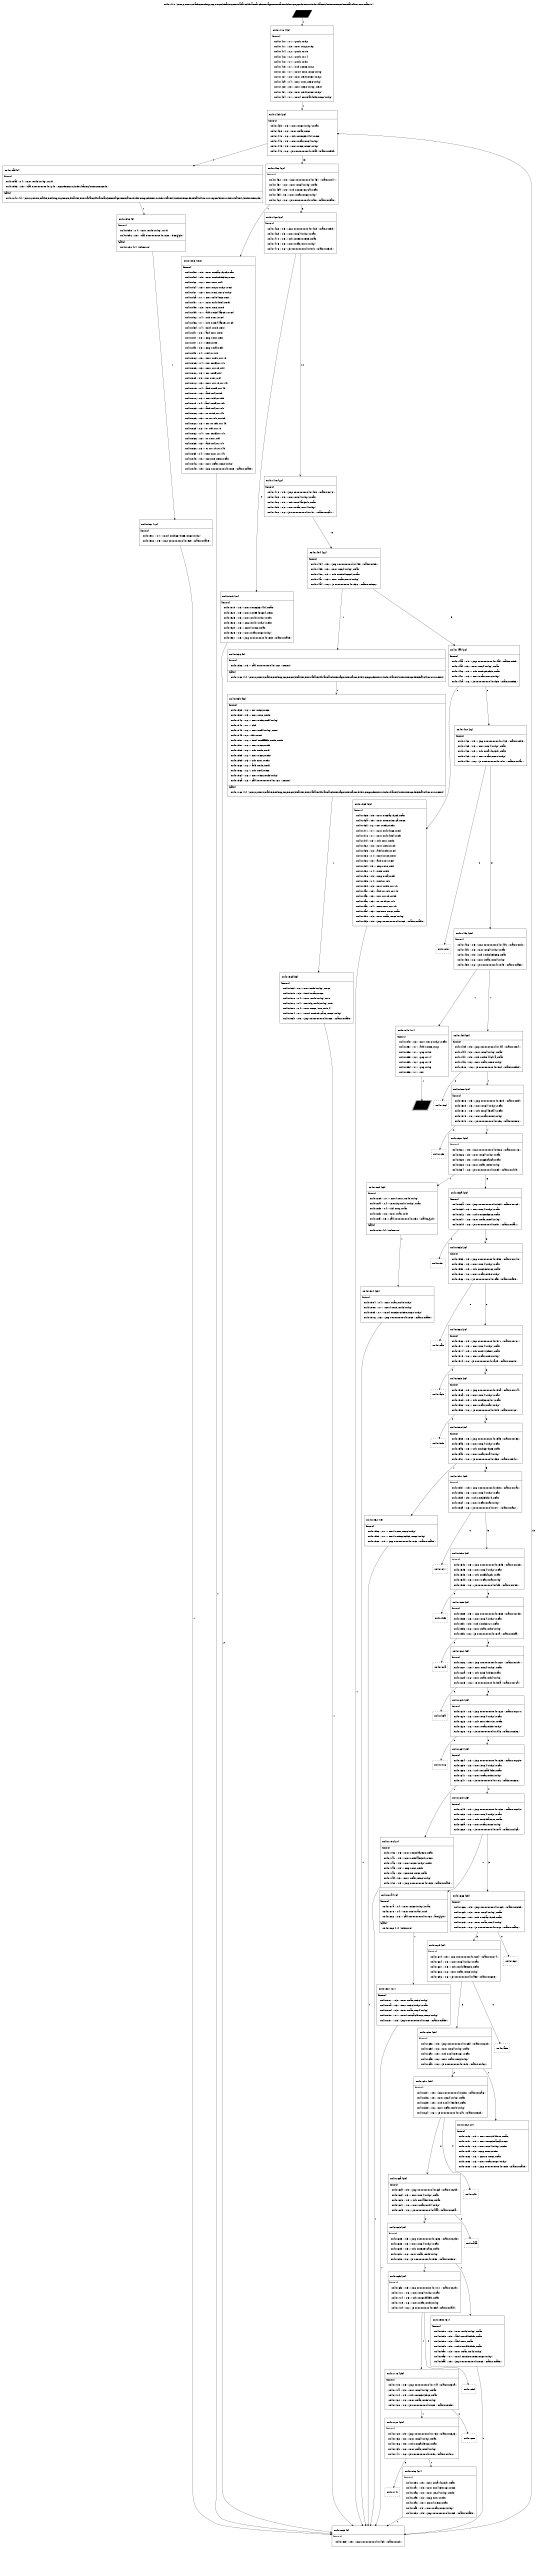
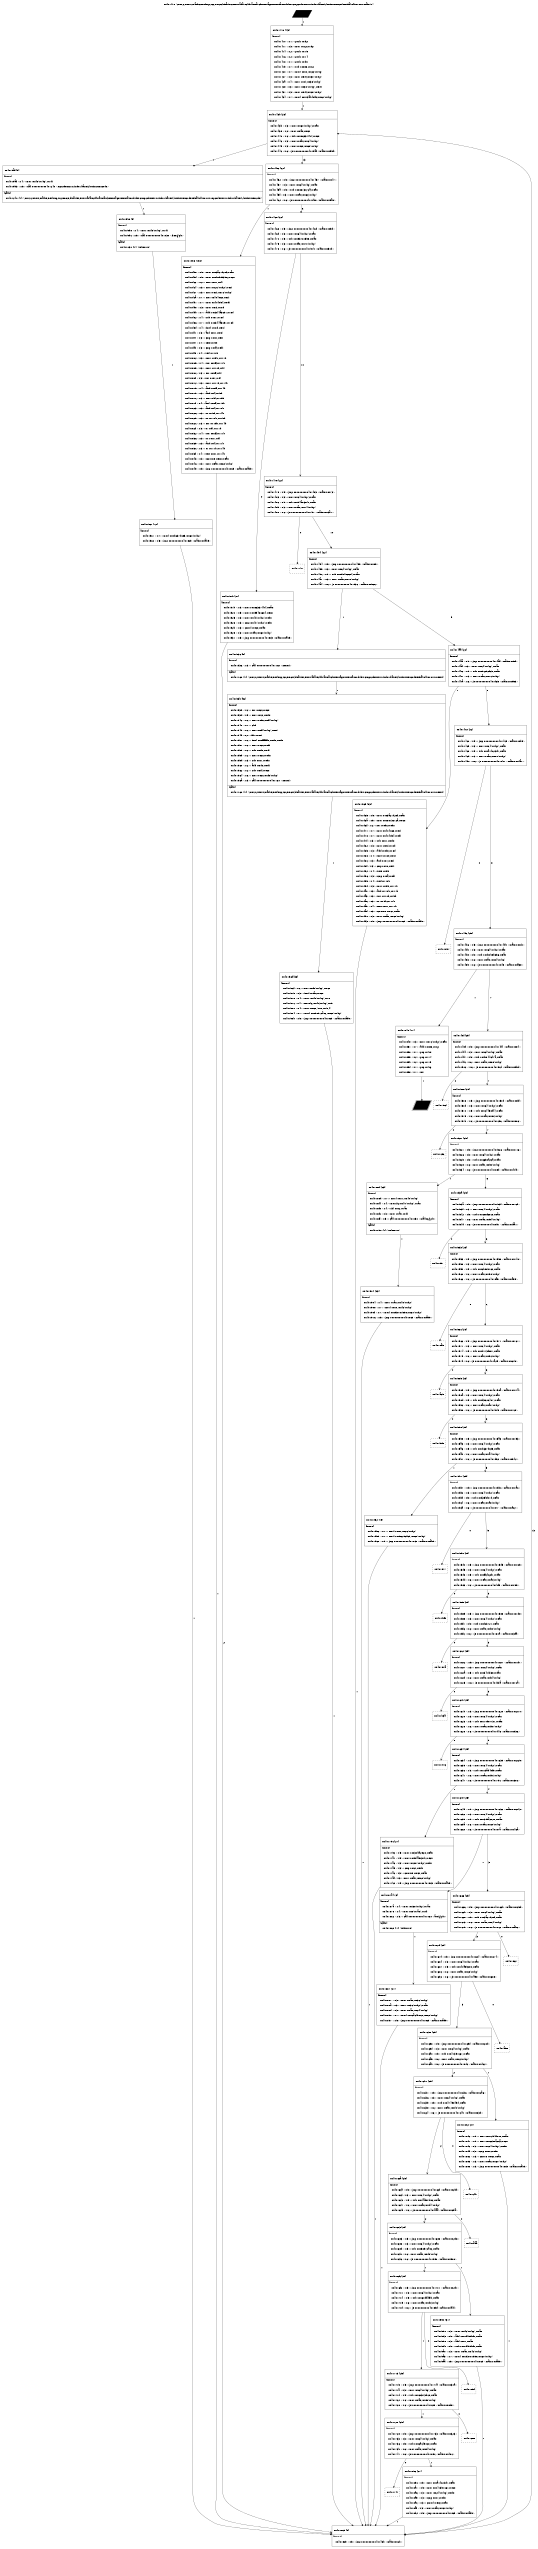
node "0x4017b7": added
edge "0x4018d2 [27]" -> "0x401ec9 [5]": added, label "1"
